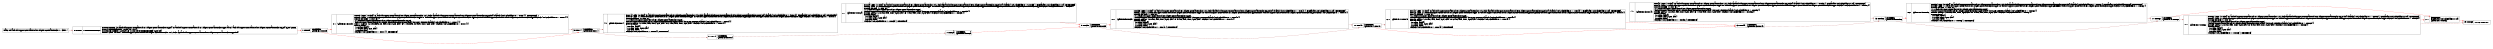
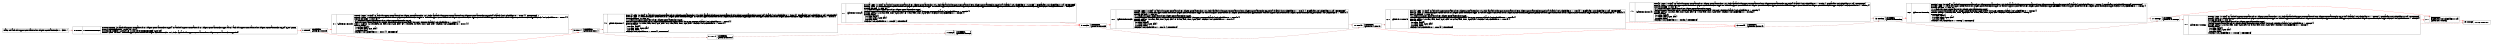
edge "7: 0x002a" -> "9: 0x0035": now "4: ?" -> "9: 0x0035"
